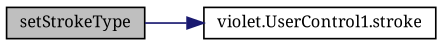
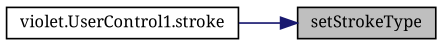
edge "setStrokeType" -> "violet.UserControl1.stroke": reversed
